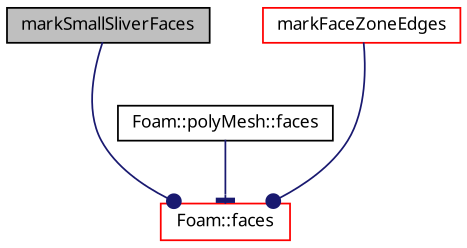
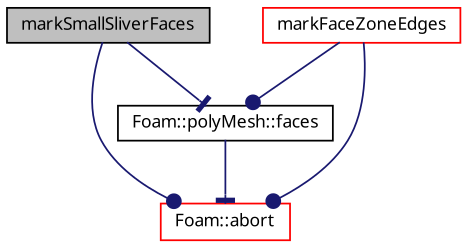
edge "markFaceZoneEdges" -> "Foam::polyMesh::faces": added
edge "markSmallSliverFaces" -> "Foam::polyMesh::faces": added
node "Foam::faces": label "Foam::faces" -> "Foam::abort"
